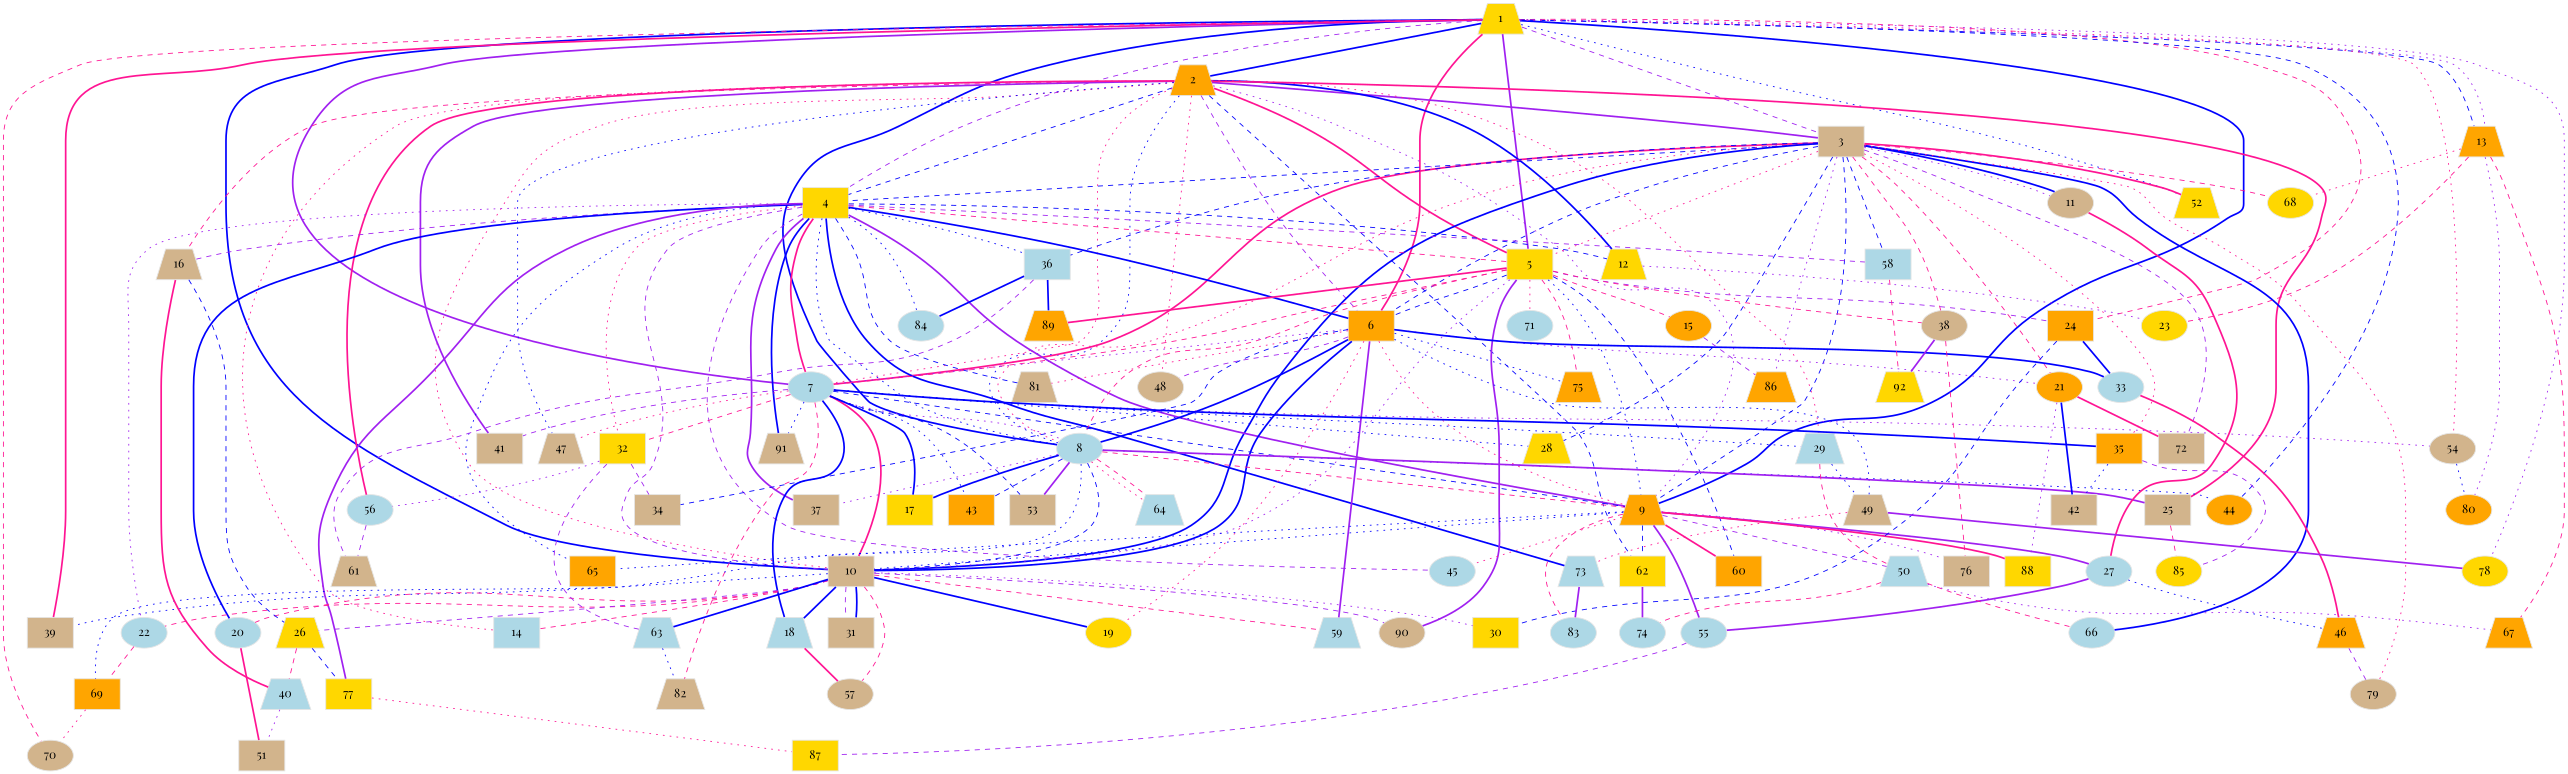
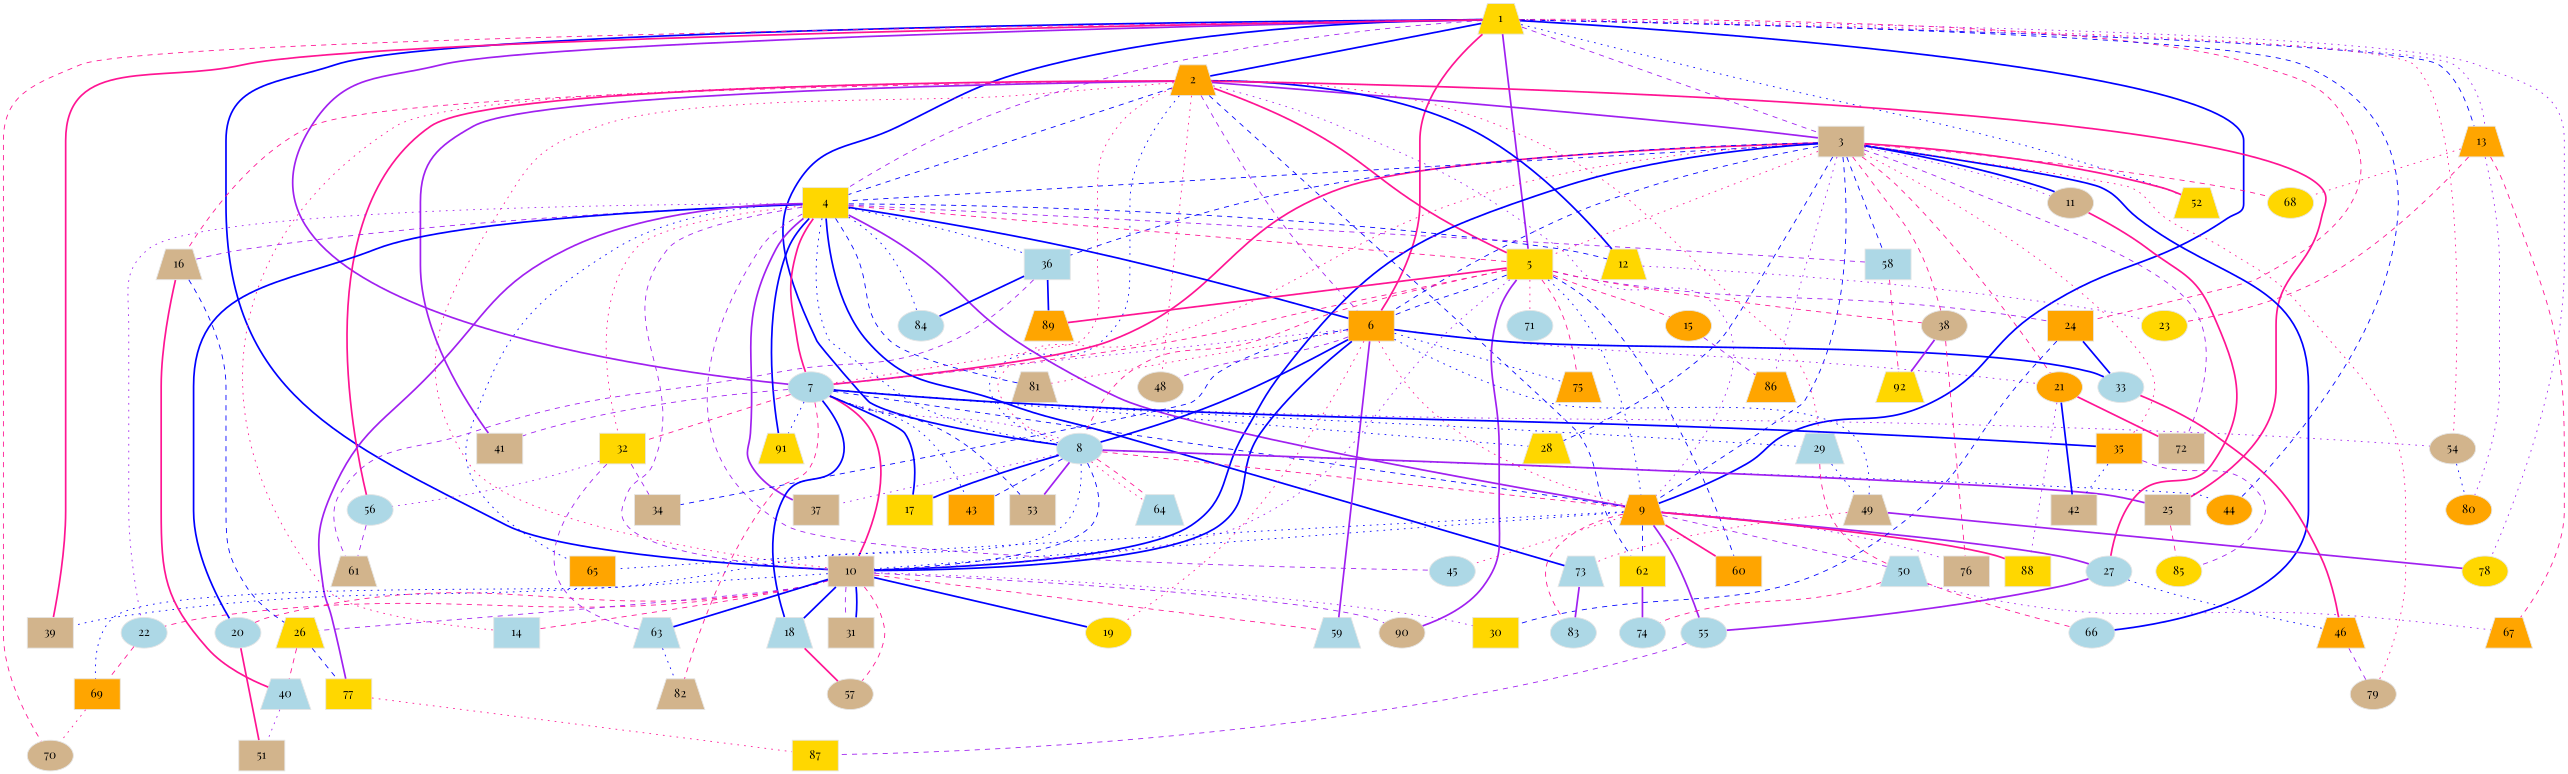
node "47": removed
node "91": fillcolor tan -> gold
